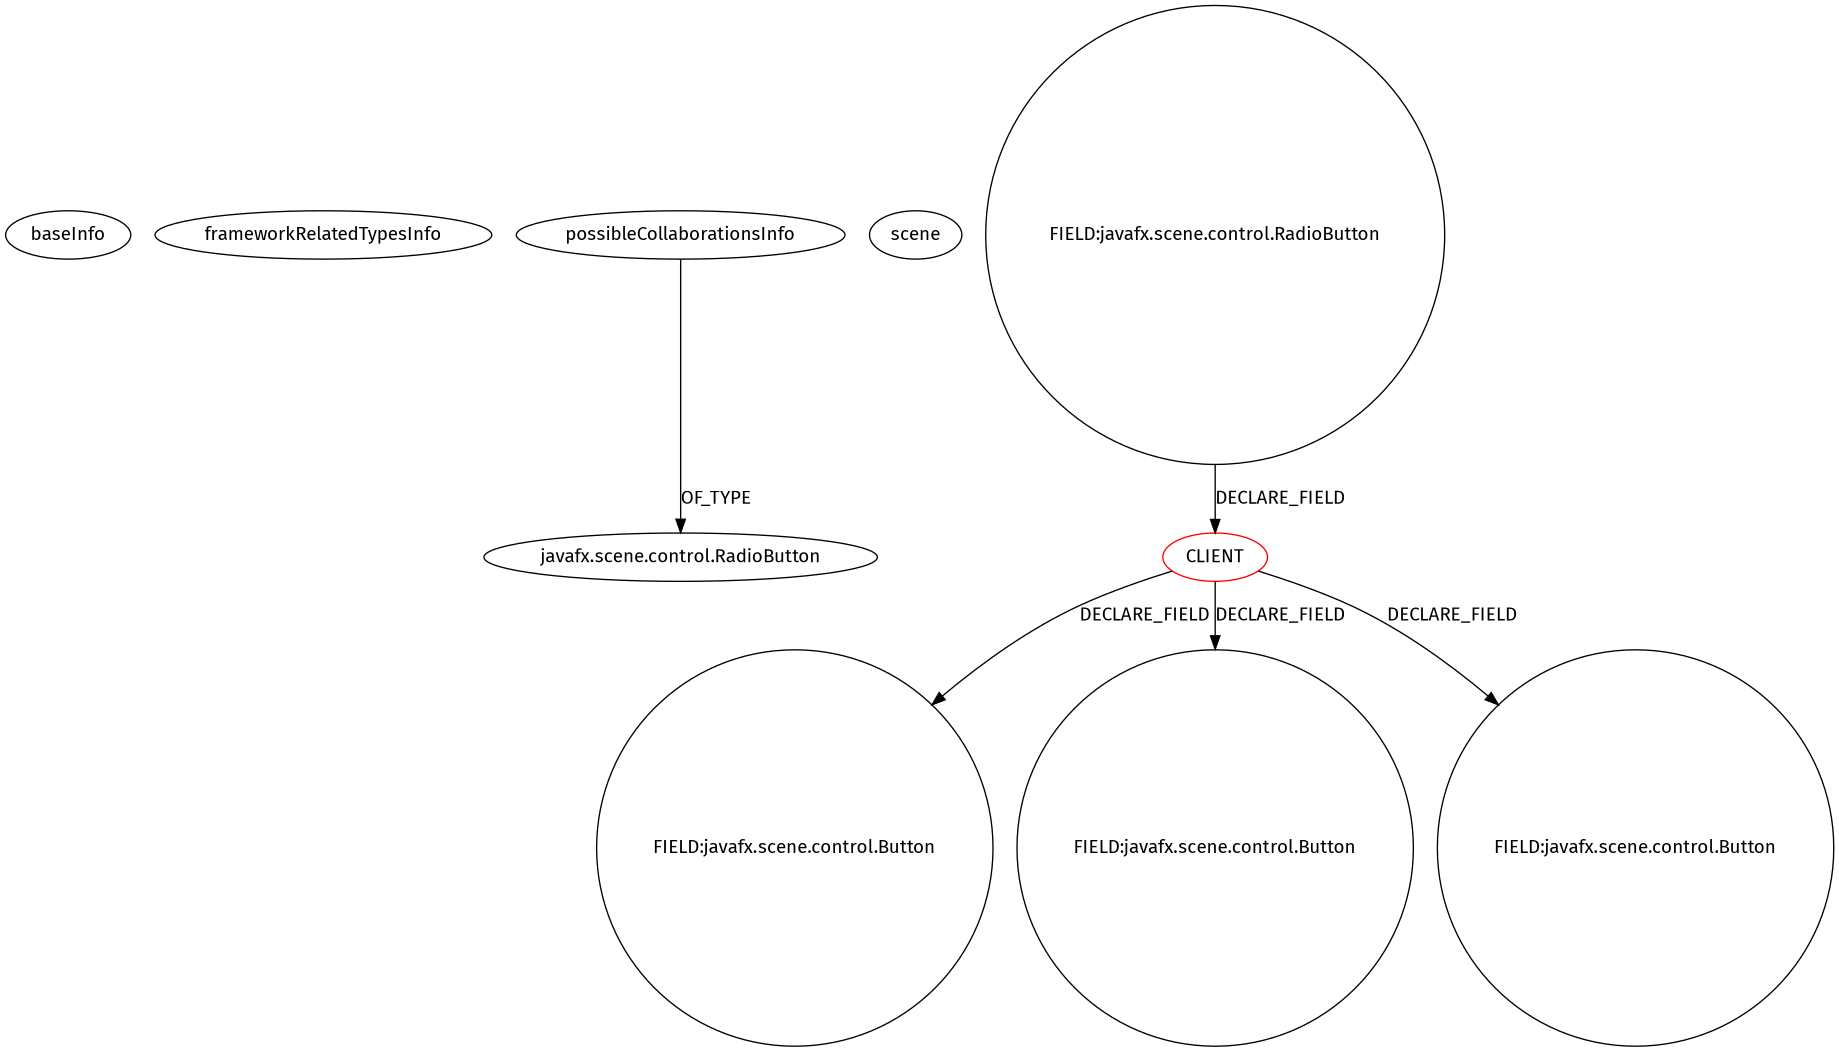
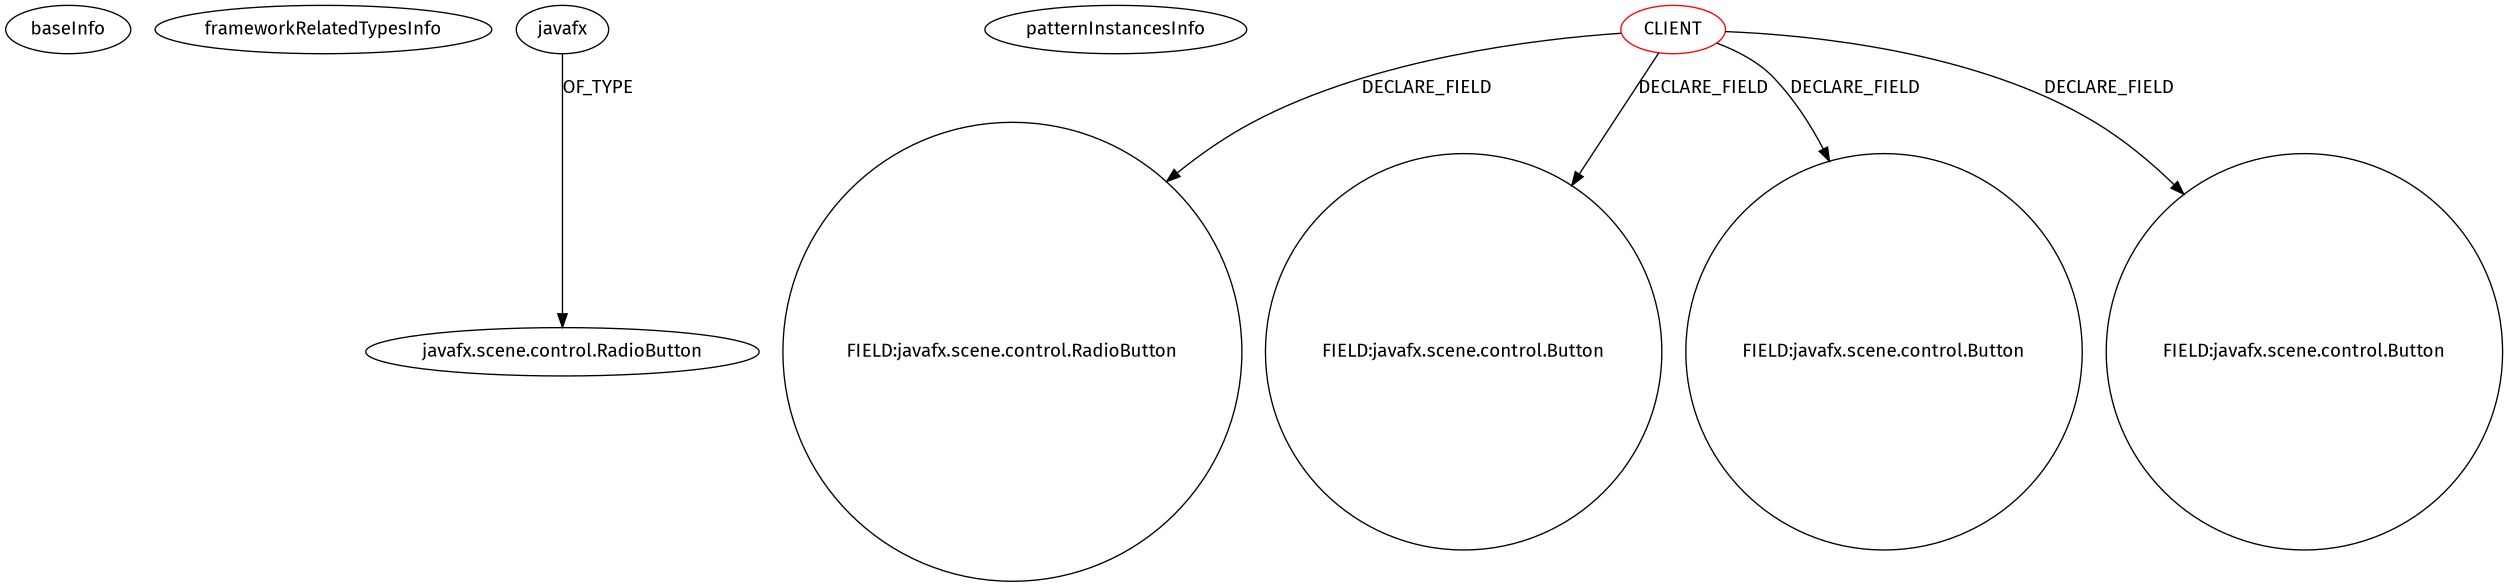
node "possibleCollaborationsInfo": label "possibleCollaborationsInfo" -> "javafx"
node "scene": label "scene" -> "patternInstancesInfo"
edge "FIELD:javafx.scene.control.RadioButton" -> "CLIENT": reversed
